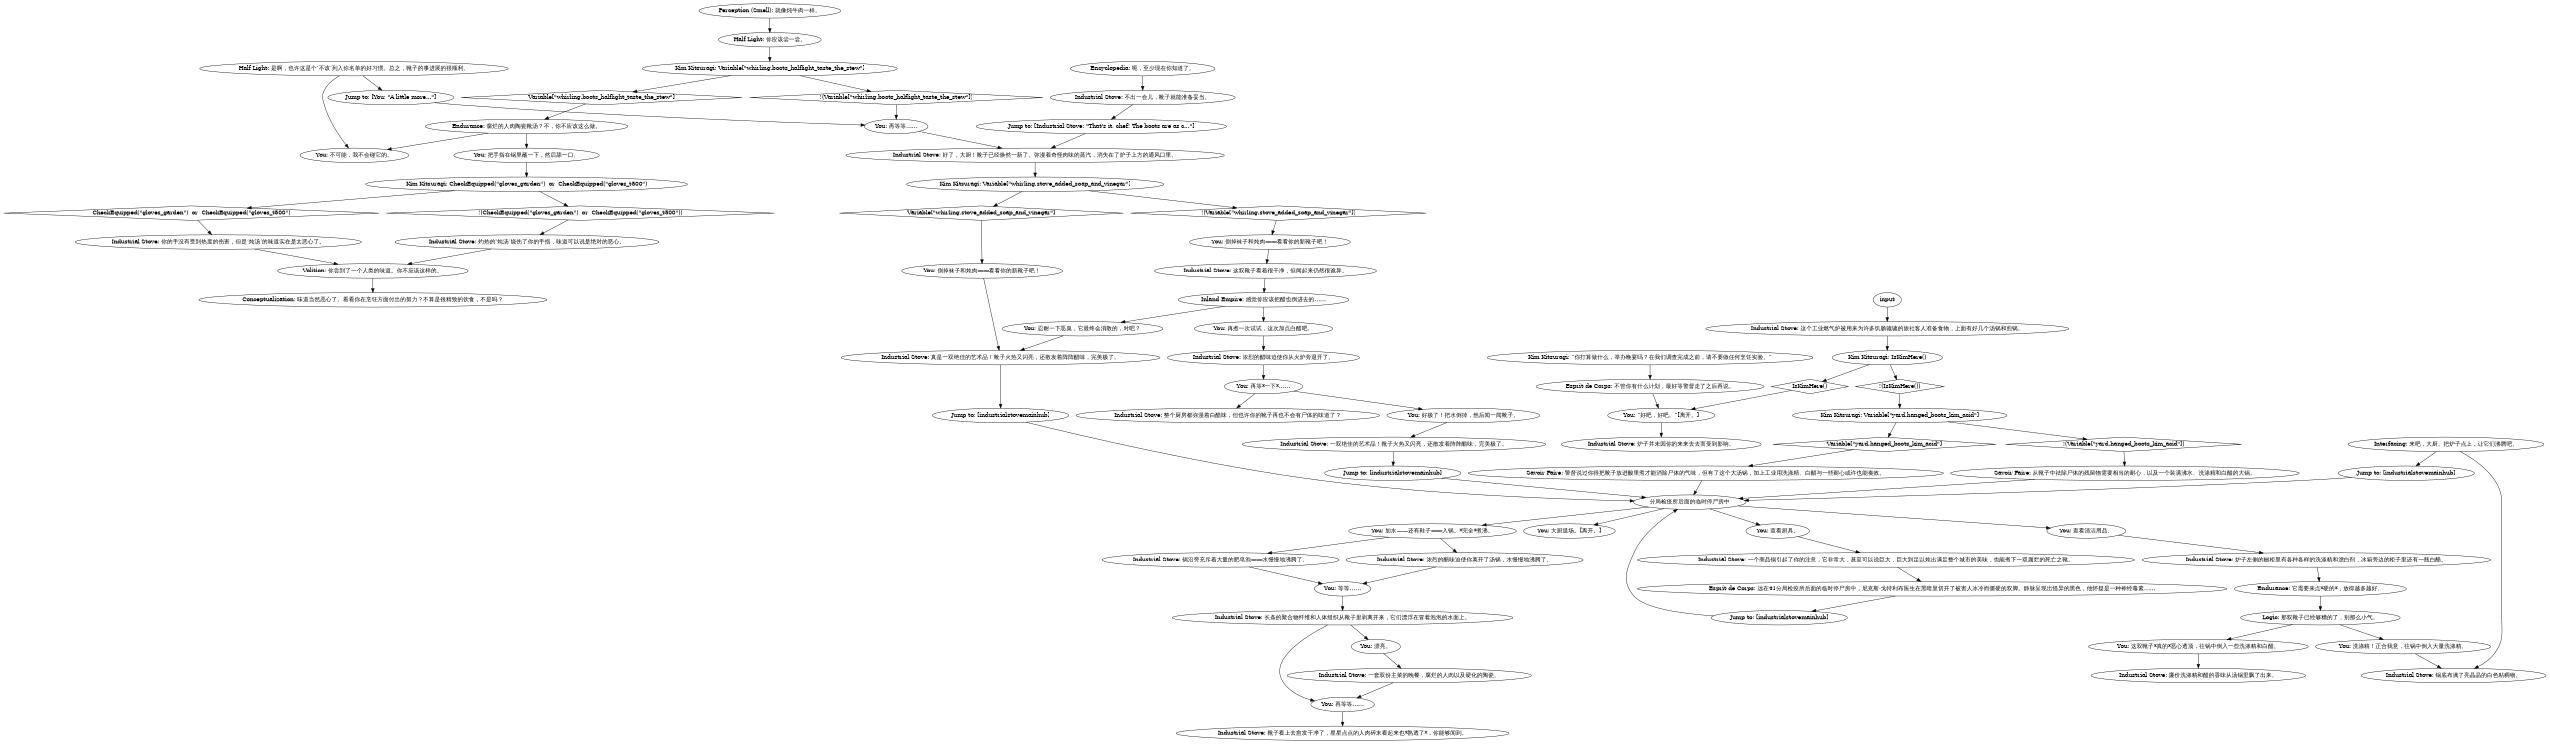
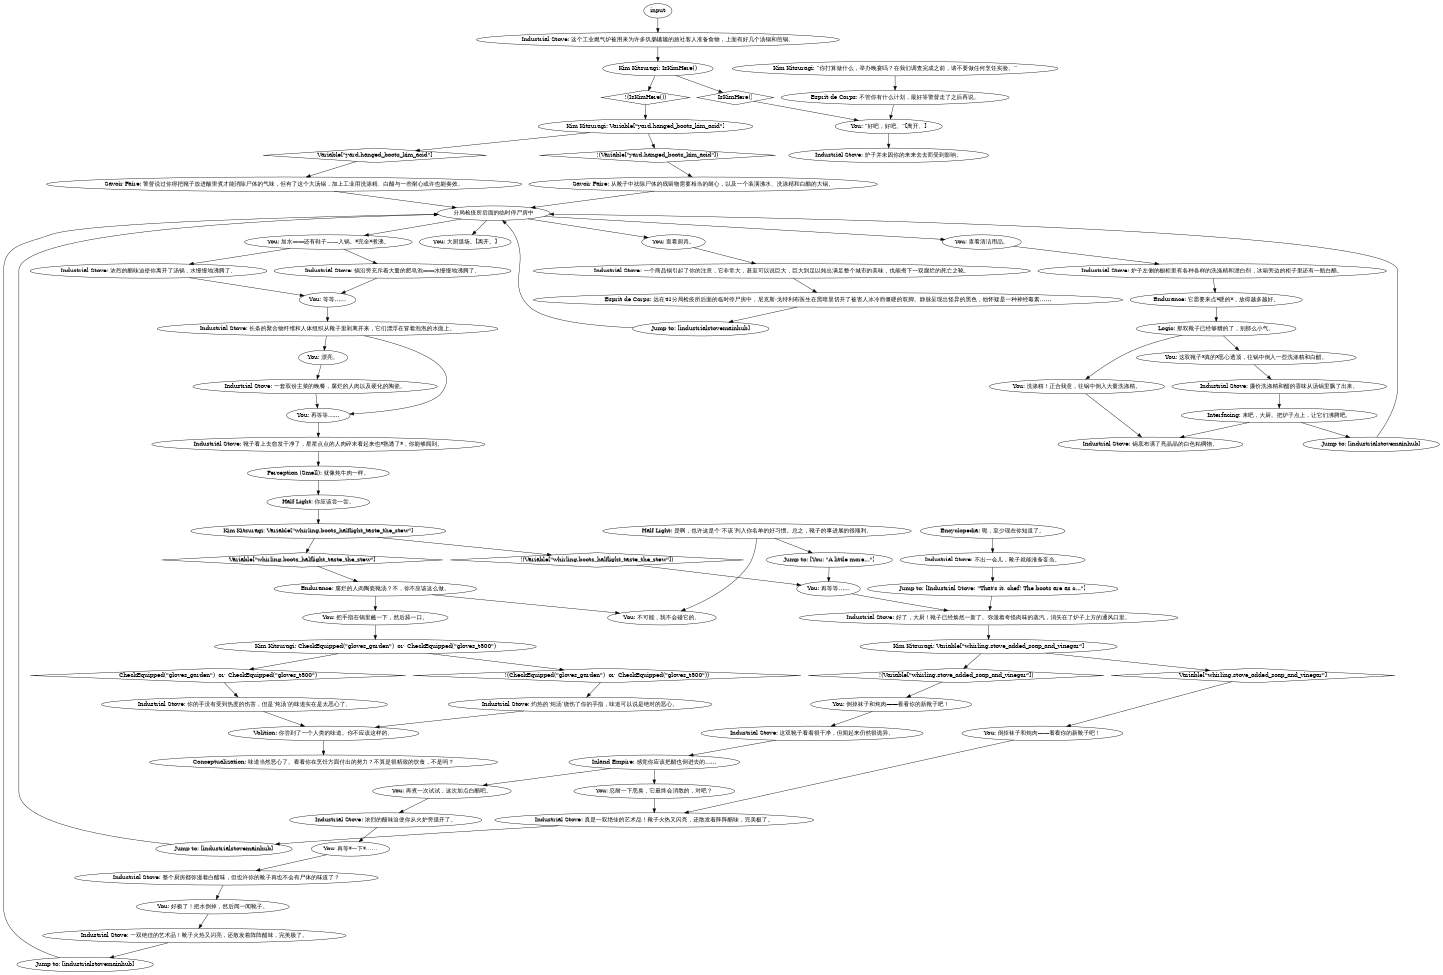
edge "Industrial Stove: 廉价洗涤精和醋的香味从汤锅里飘了出来。" -> "Interfacing: 来吧，大厨。把炉子点上，让它们沸腾吧。": added
edge "You: 再等*一下*……" -> "You: 好极了！把水倒掉，然后闻一闻靴子。": now "Industrial Stove: 整个厨房都弥漫着白醋味，但也许你的靴子再也不会有尸体的味道了？" -> "You: 好极了！把水倒掉，然后闻一闻靴子。"
edge "Industrial Stove: 靴子看上去愈发干净了，星星点点的人肉碎末看起来也*熟透了*，你能够闻到。" -> "Perception (Smell): 就像炖牛肉一样。": added
